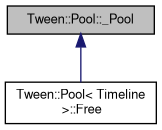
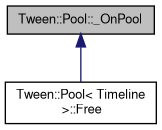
node "Tween::Pool::_Pool": label "Tween::Pool::_Pool" -> "Tween::Pool::_OnPool"
